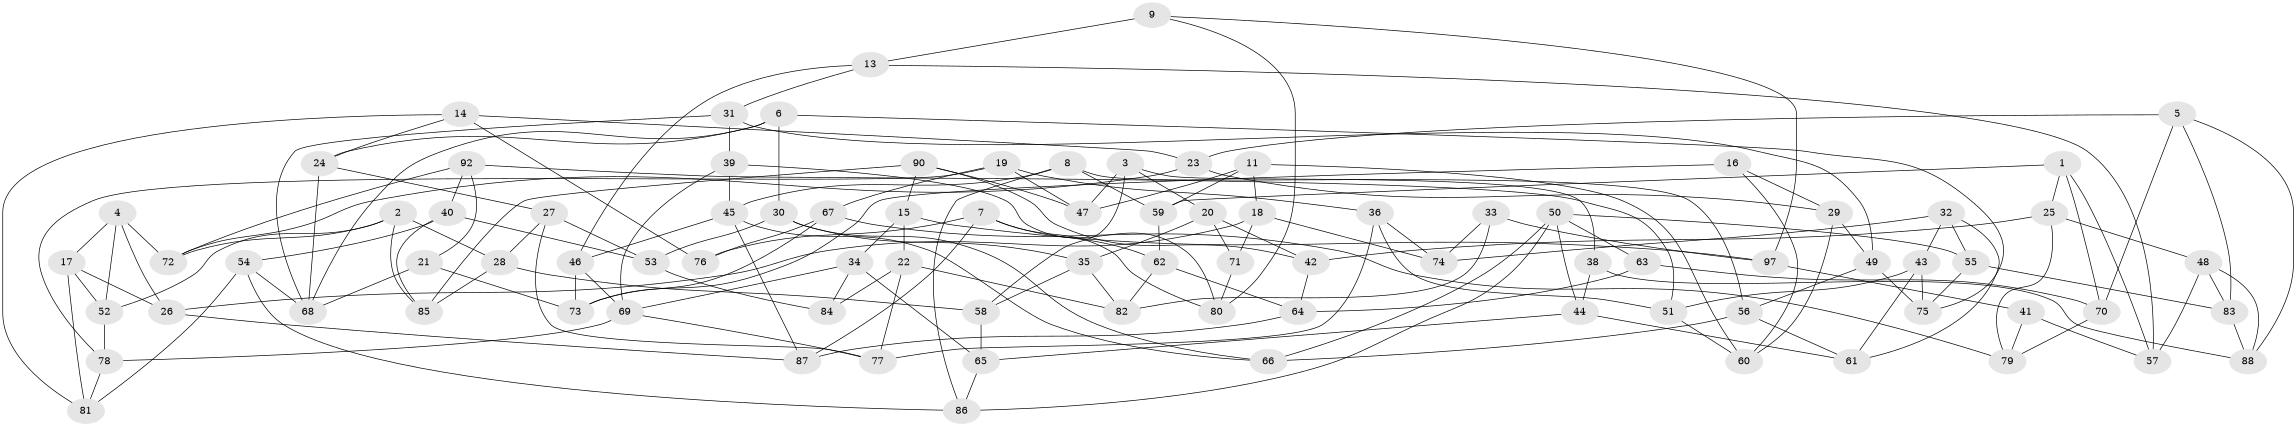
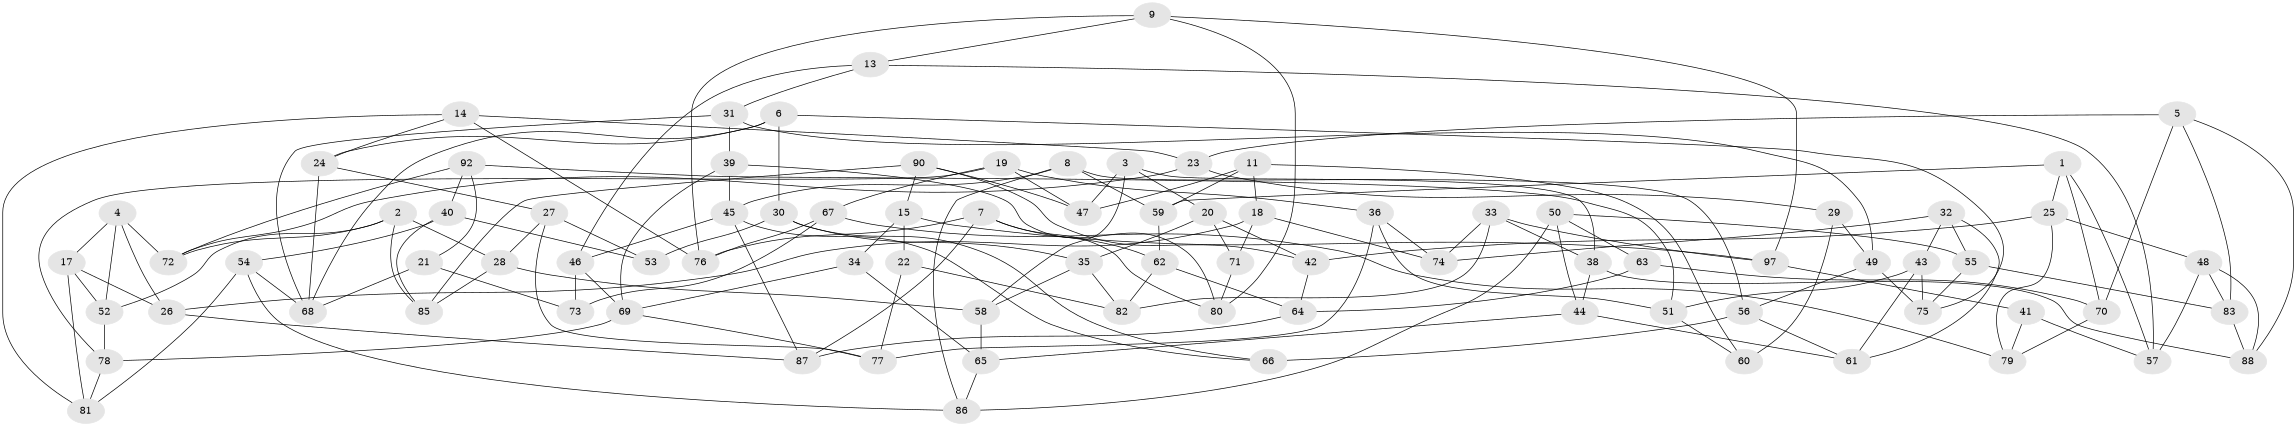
edge "9" -- "76": added
node "16": removed
edge "33" -- "38": added
edge "50" -- "66": removed
node "84": removed
